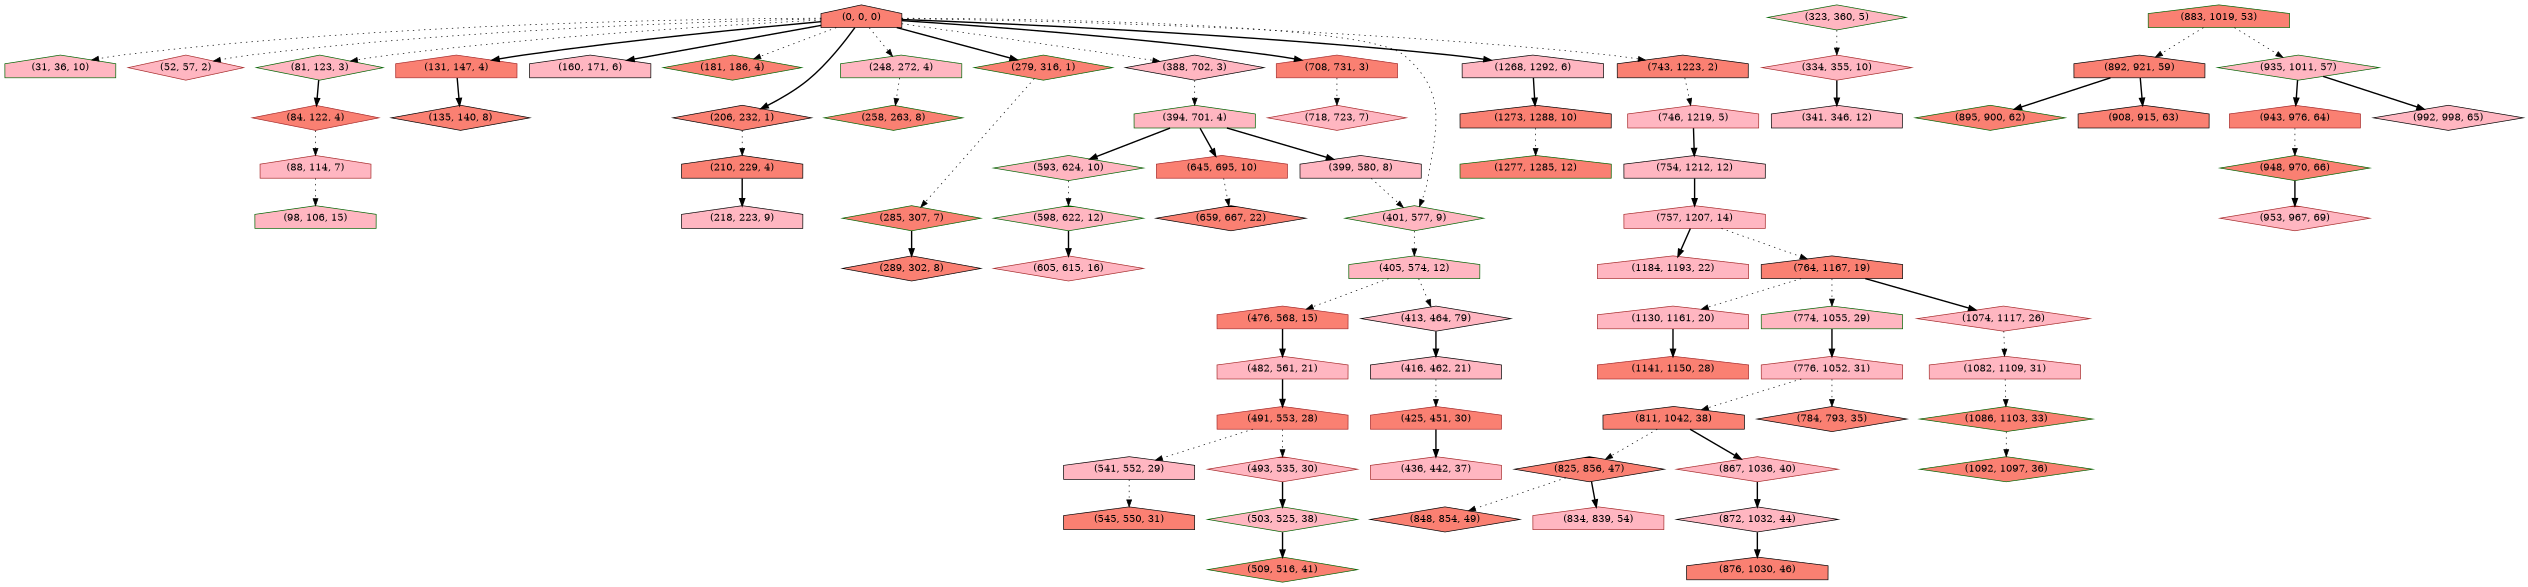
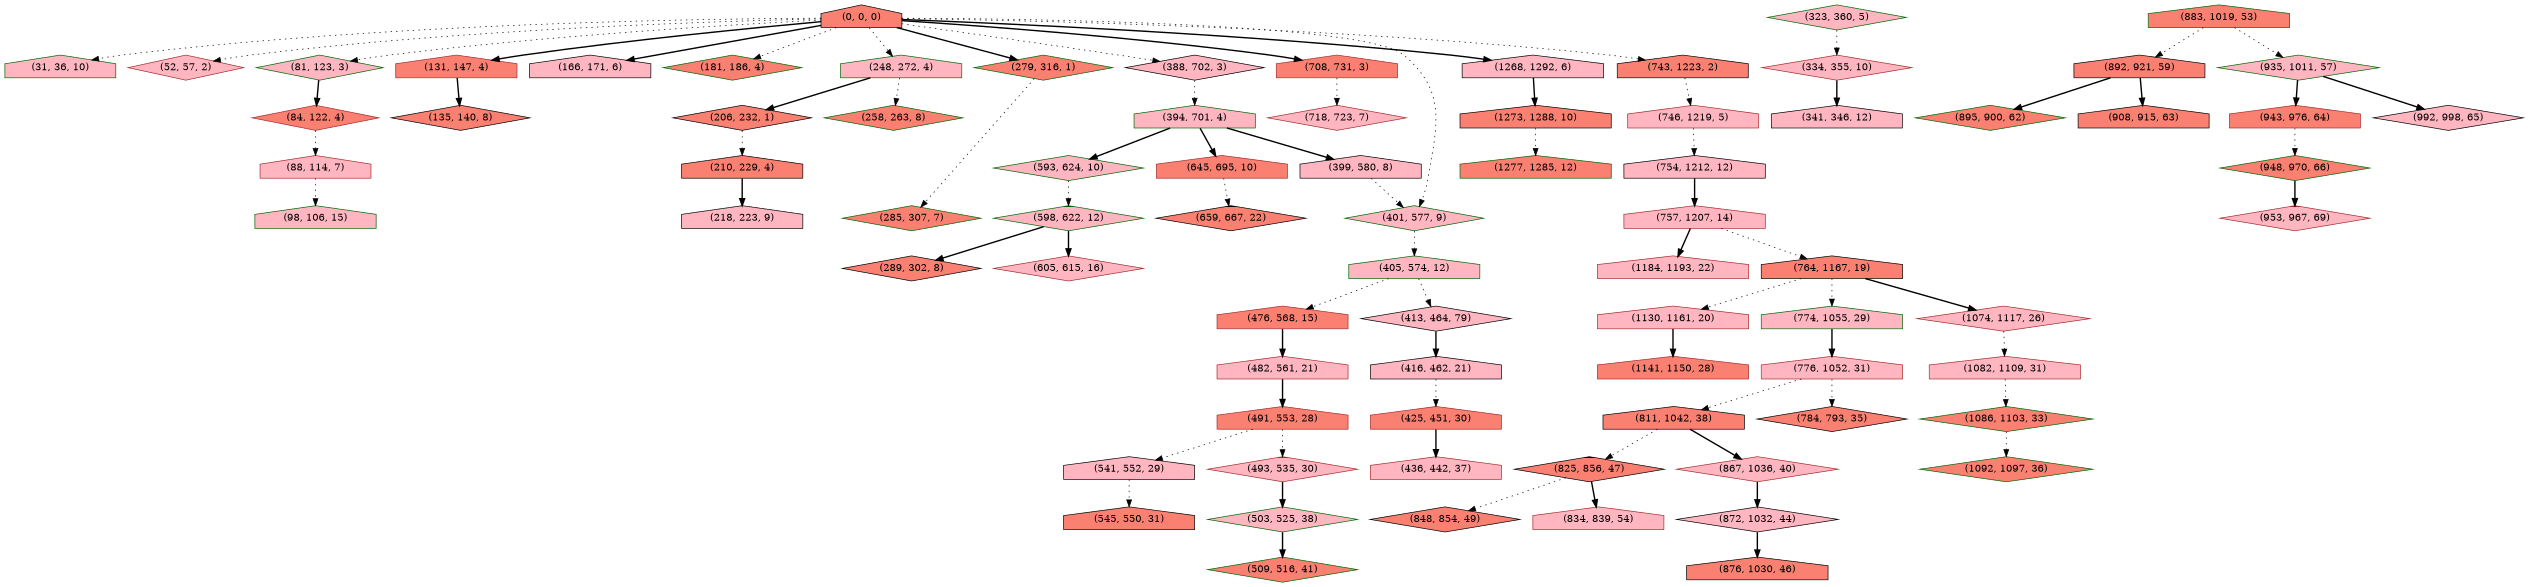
node "(160, 171, 6)": label "(160, 171, 6)" -> "(166, 171, 6)"
edge "(0, 0, 0)" -> "(206, 232, 1)": now "(248, 272, 4)" -> "(206, 232, 1)"
edge "(746, 1219, 5)" -> "(754, 1212, 12)": style bold -> dotted
edge "(285, 307, 7)" -> "(289, 302, 8)": now "(598, 622, 12)" -> "(289, 302, 8)"
